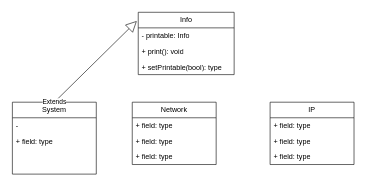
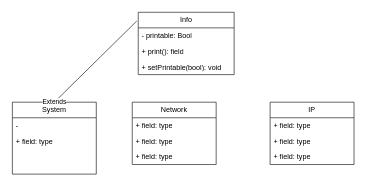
edge "System" -> "Info": arrowhead block -> none
node "- printable: Info": label "- printable: Info" -> "- printable: Bool"
node "+ print(): void": label "+ print(): void" -> "+ print(): field"
node "+ setPrintable(bool): type": label "+ setPrintable(bool): type" -> "+ setPrintable(bool): void"
